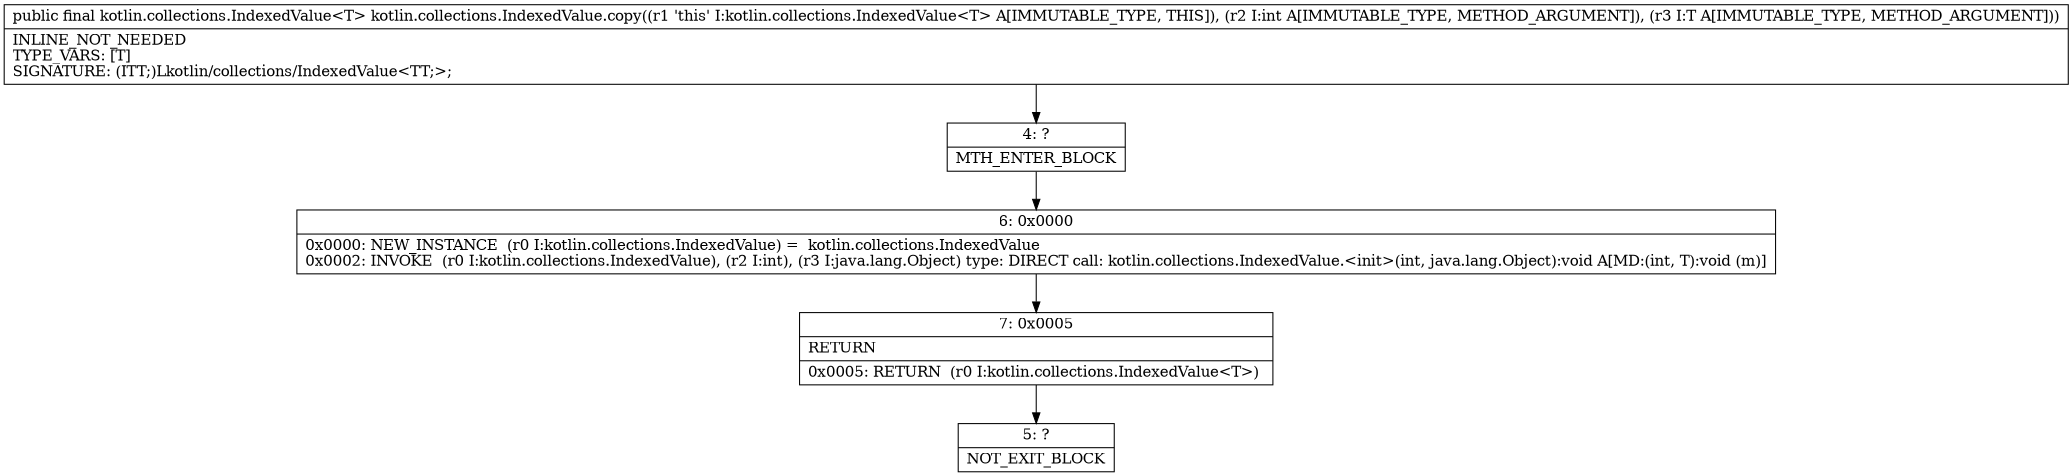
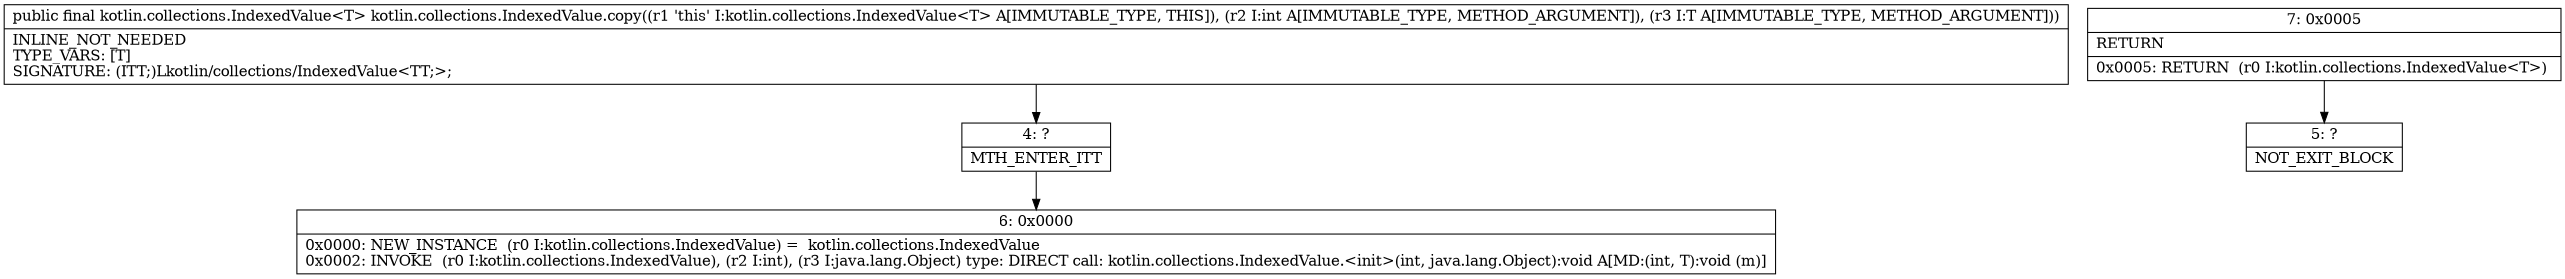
node "4: ?": text "MTH_ENTER_BLOCK" -> "MTH_ENTER_ITT"
edge "6: 0x0000" -> "7: 0x0005": removed
